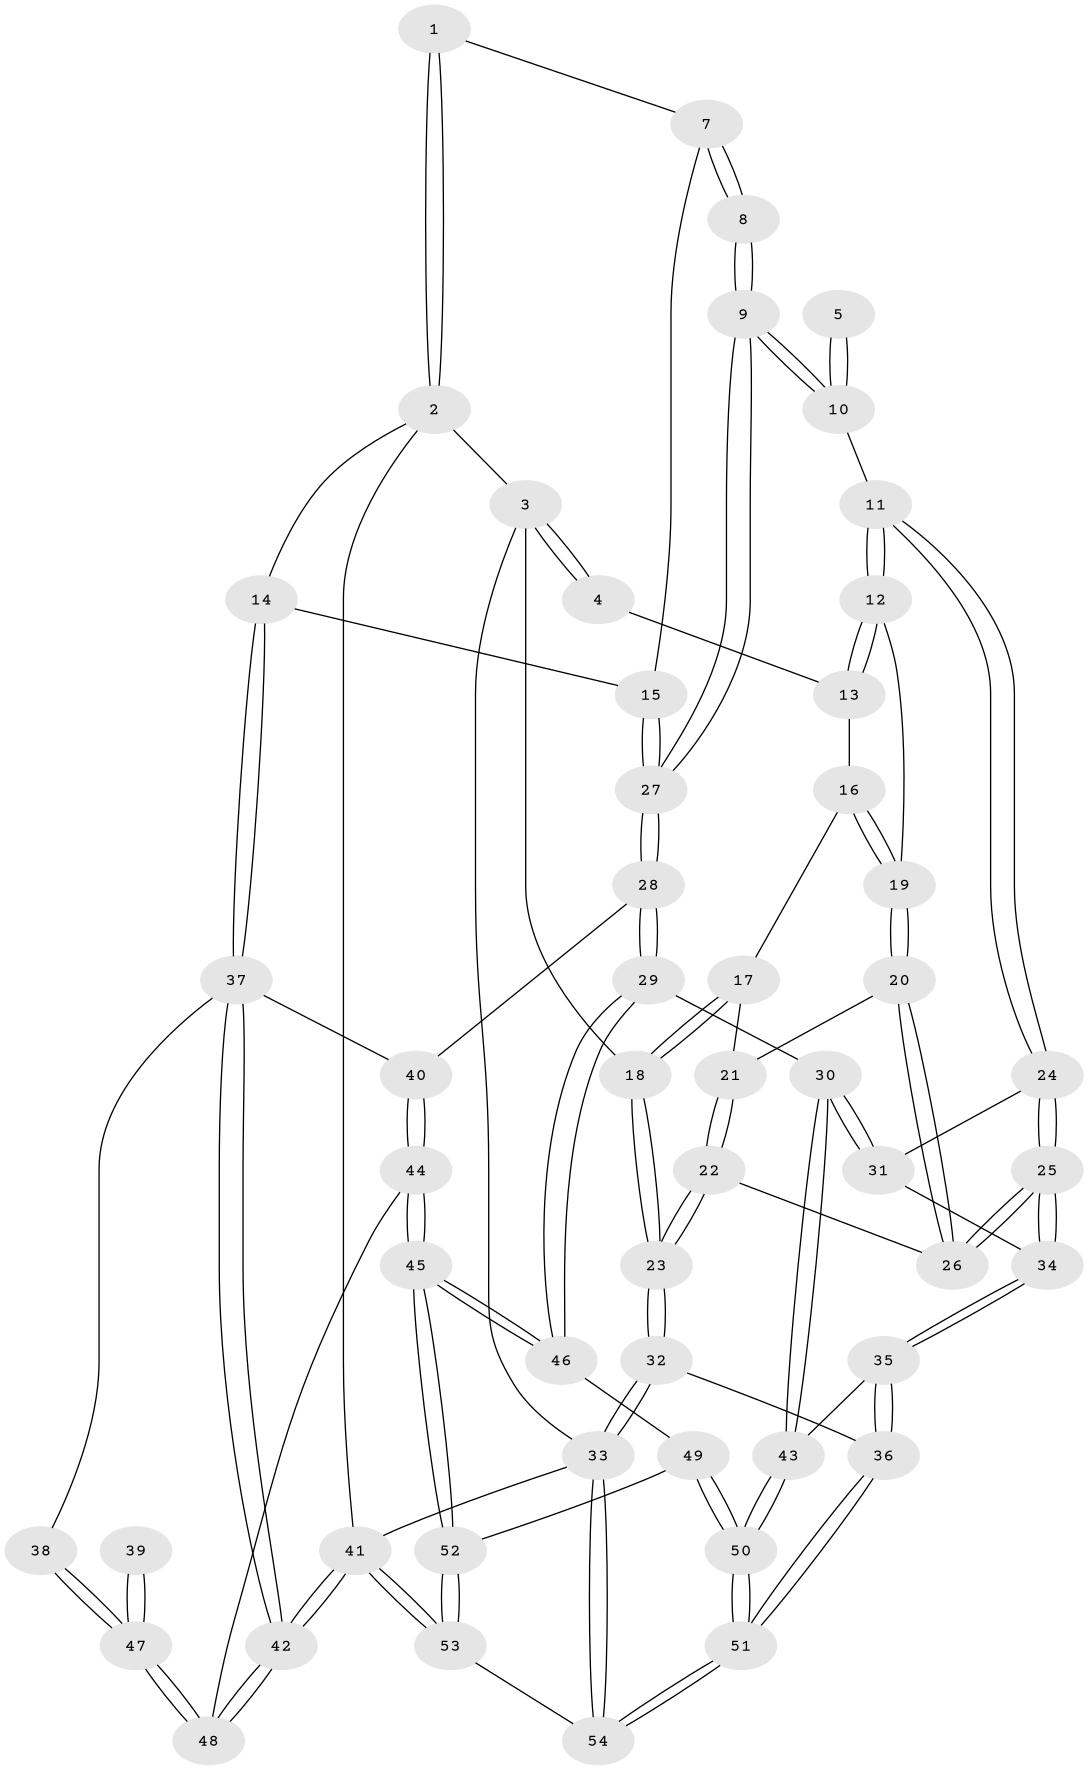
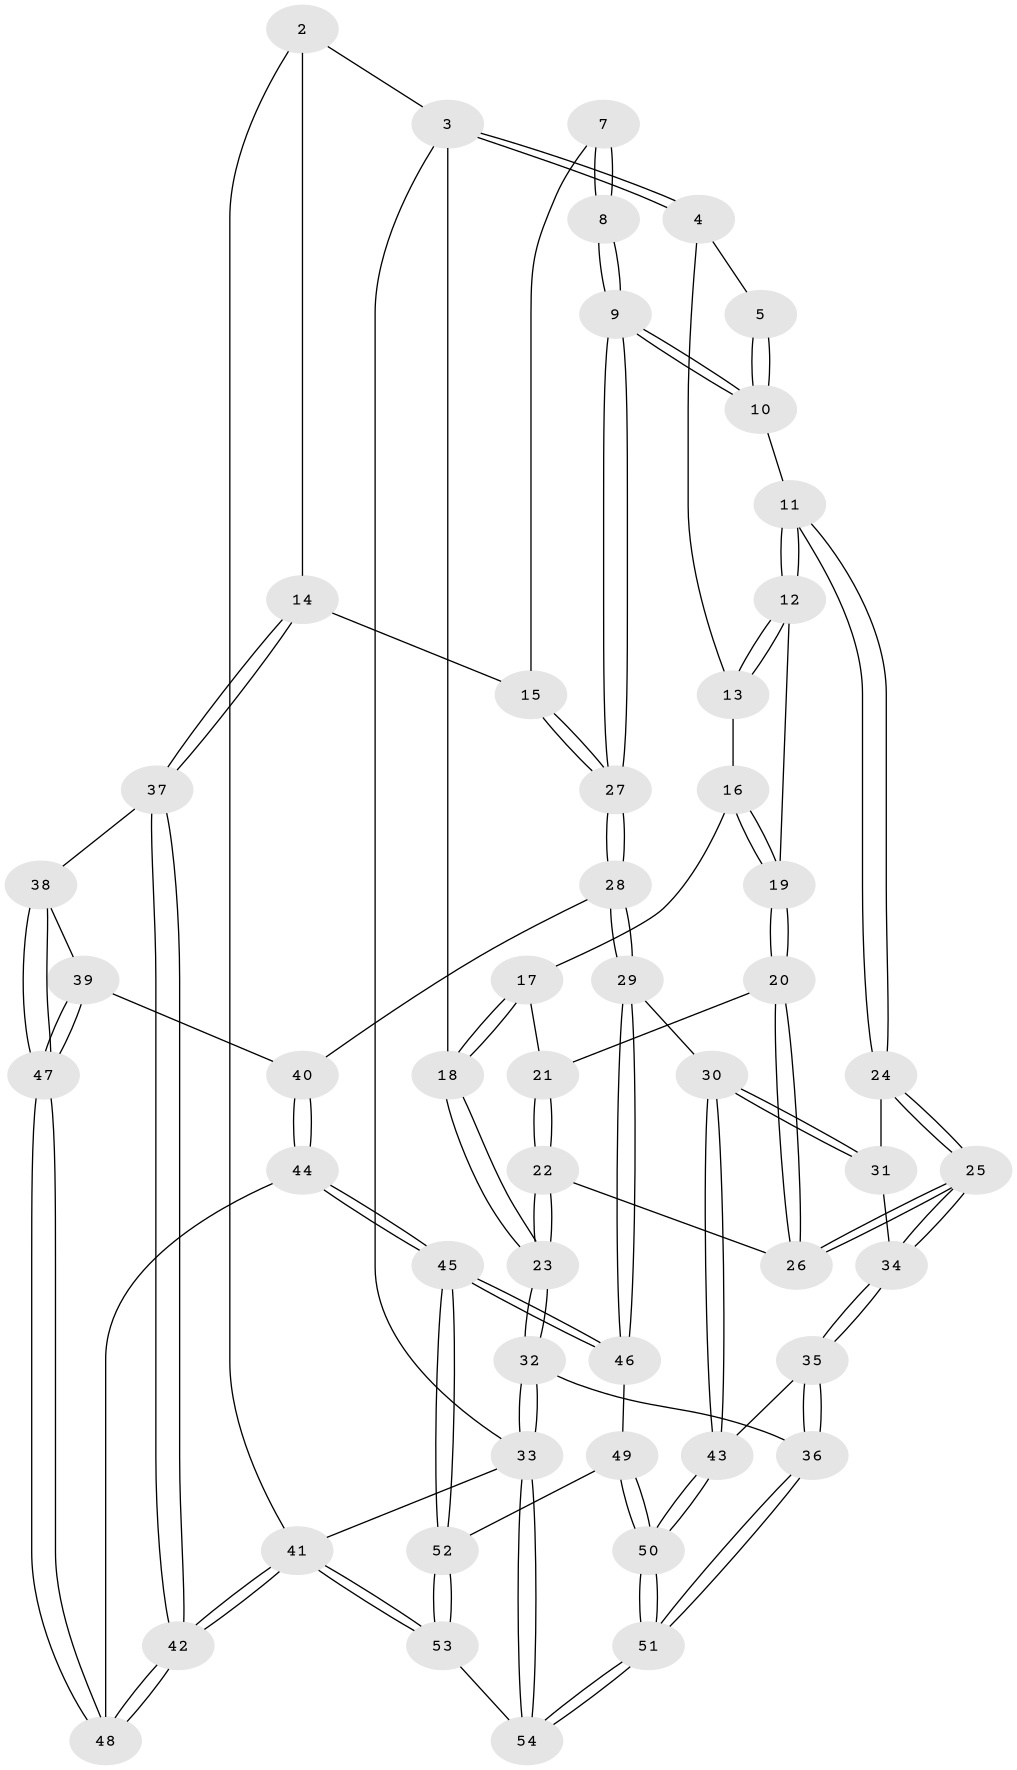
node "1": removed
edge "4" -- "5": added
edge "38" -- "39": added
edge "37" -- "40": now "39" -- "40"
